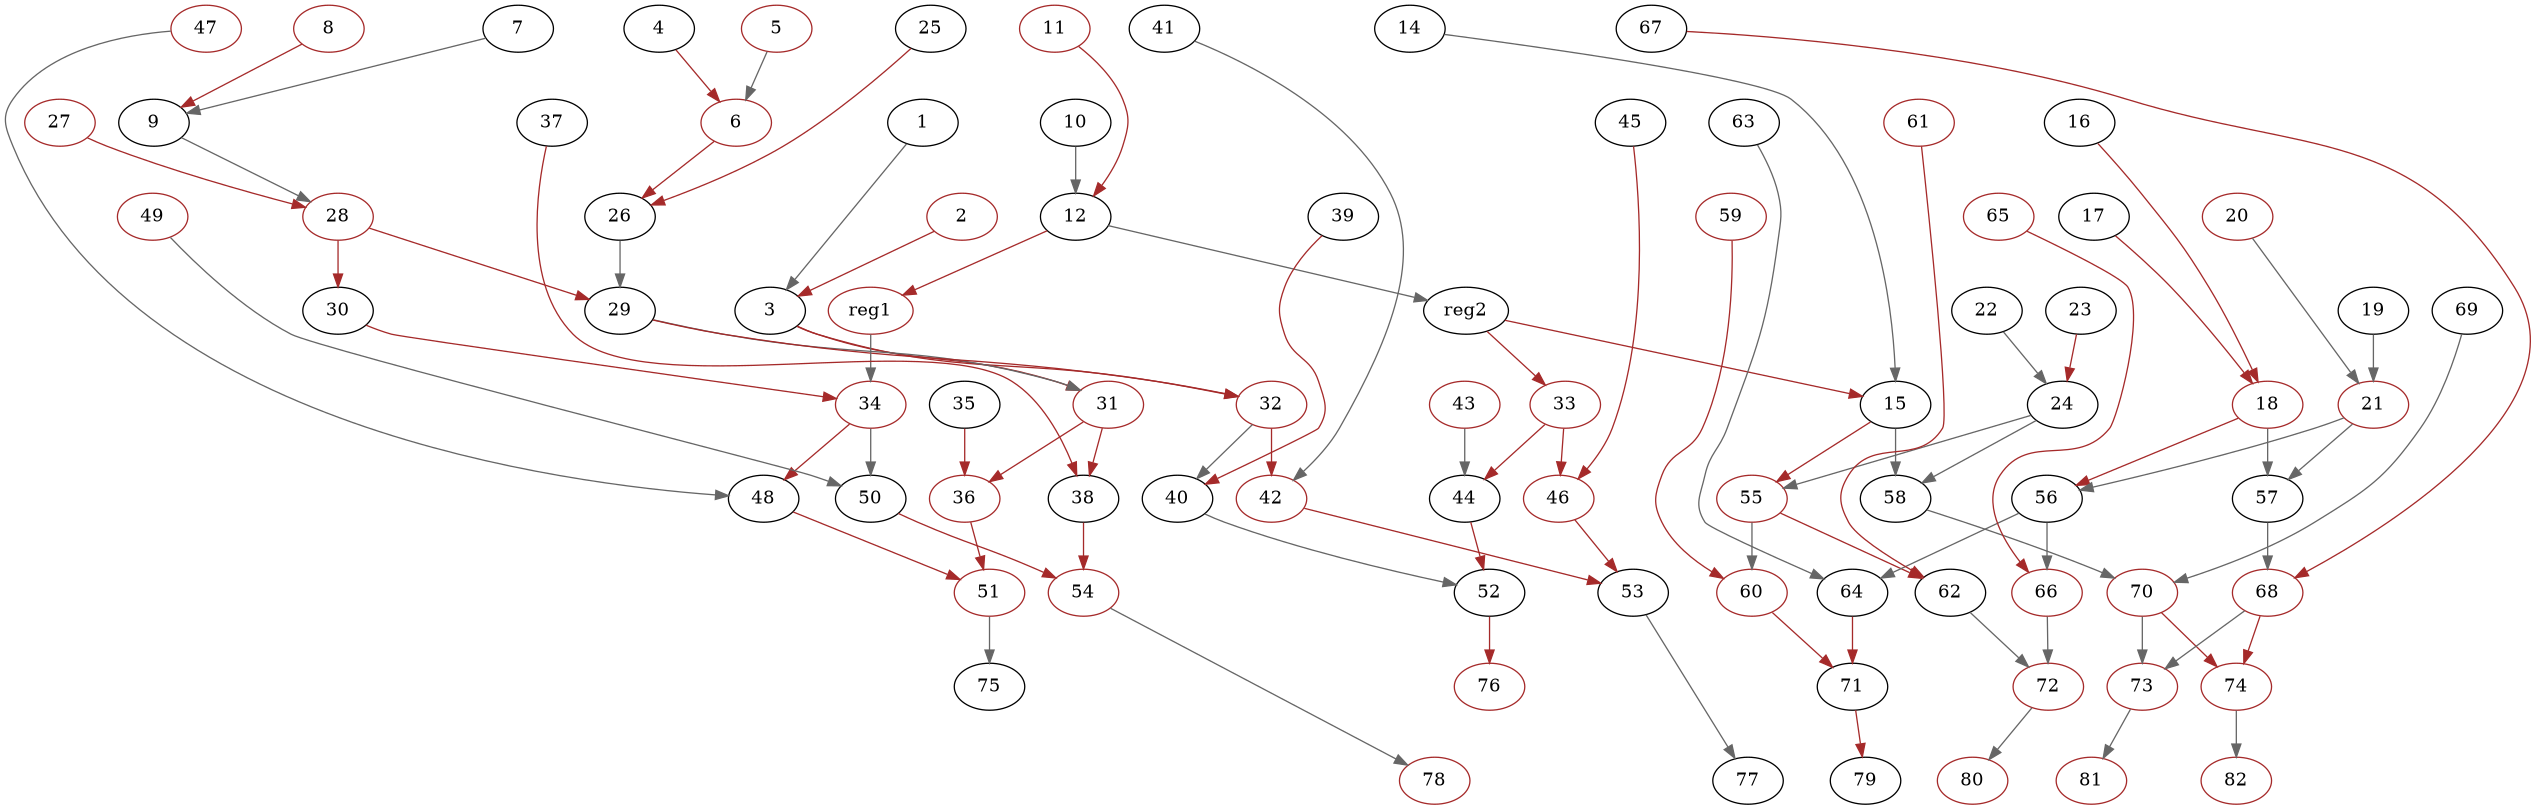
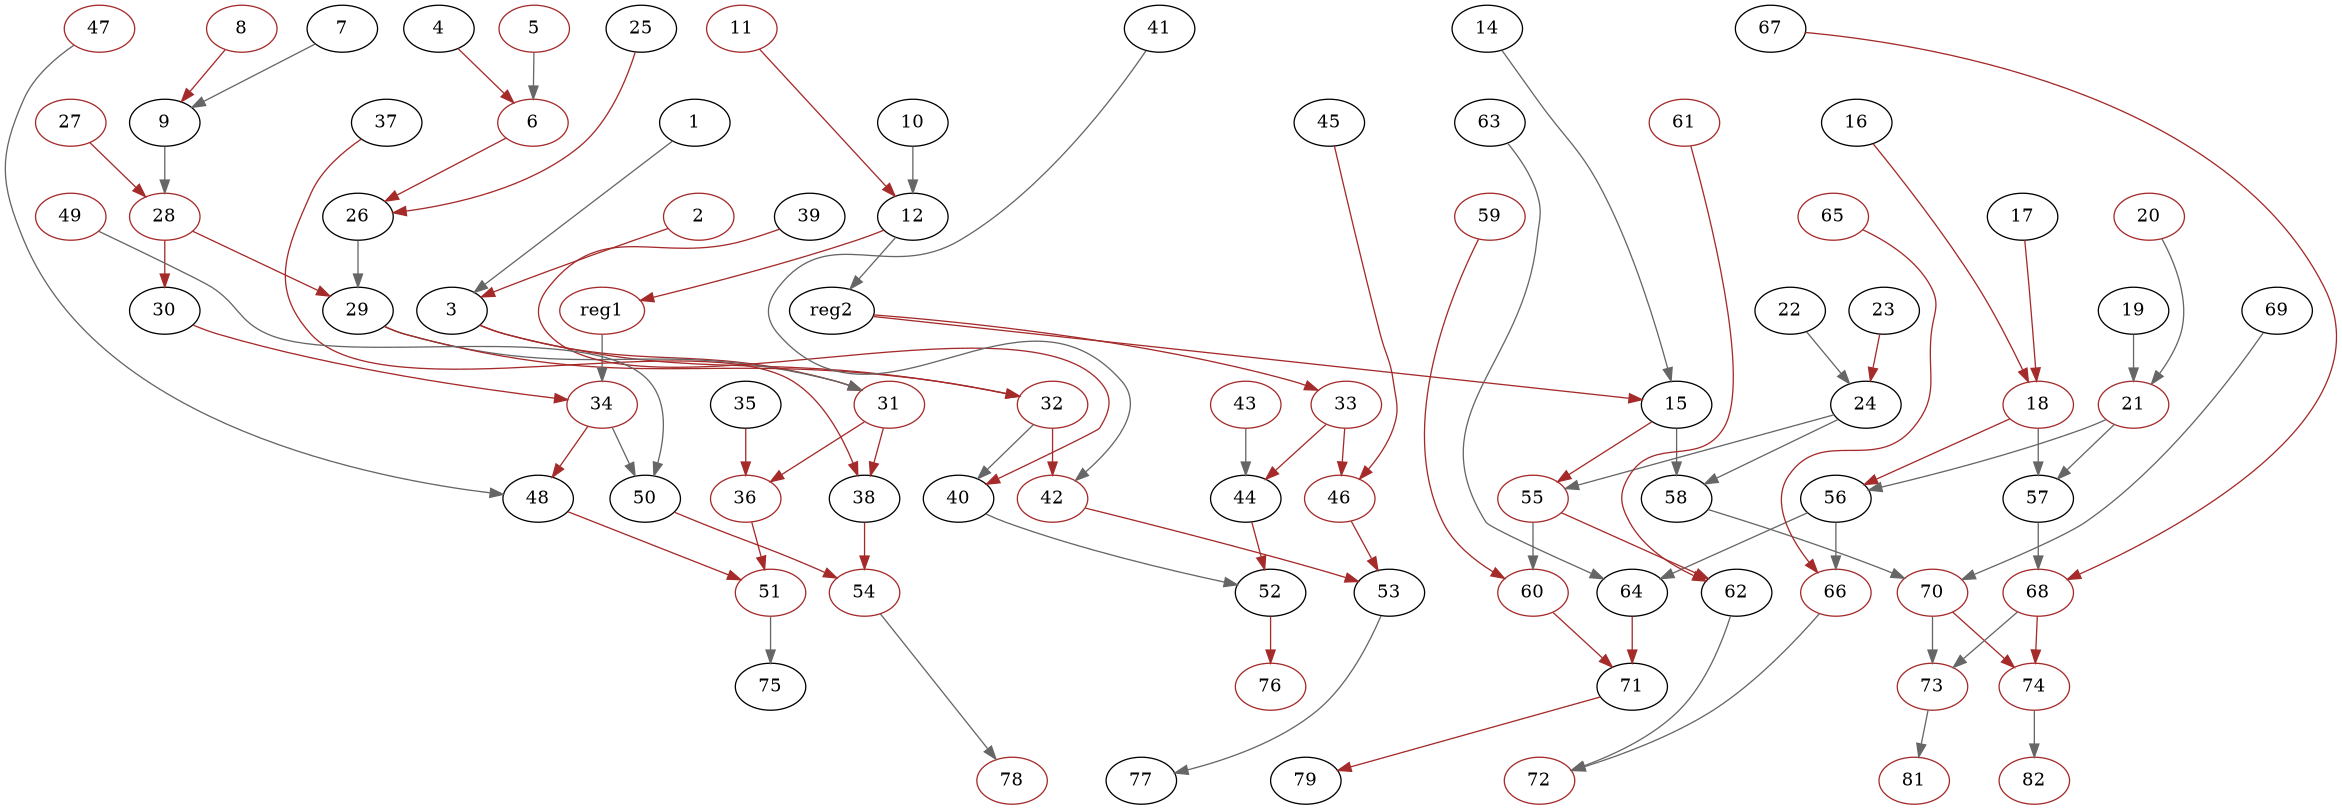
node "80": removed
